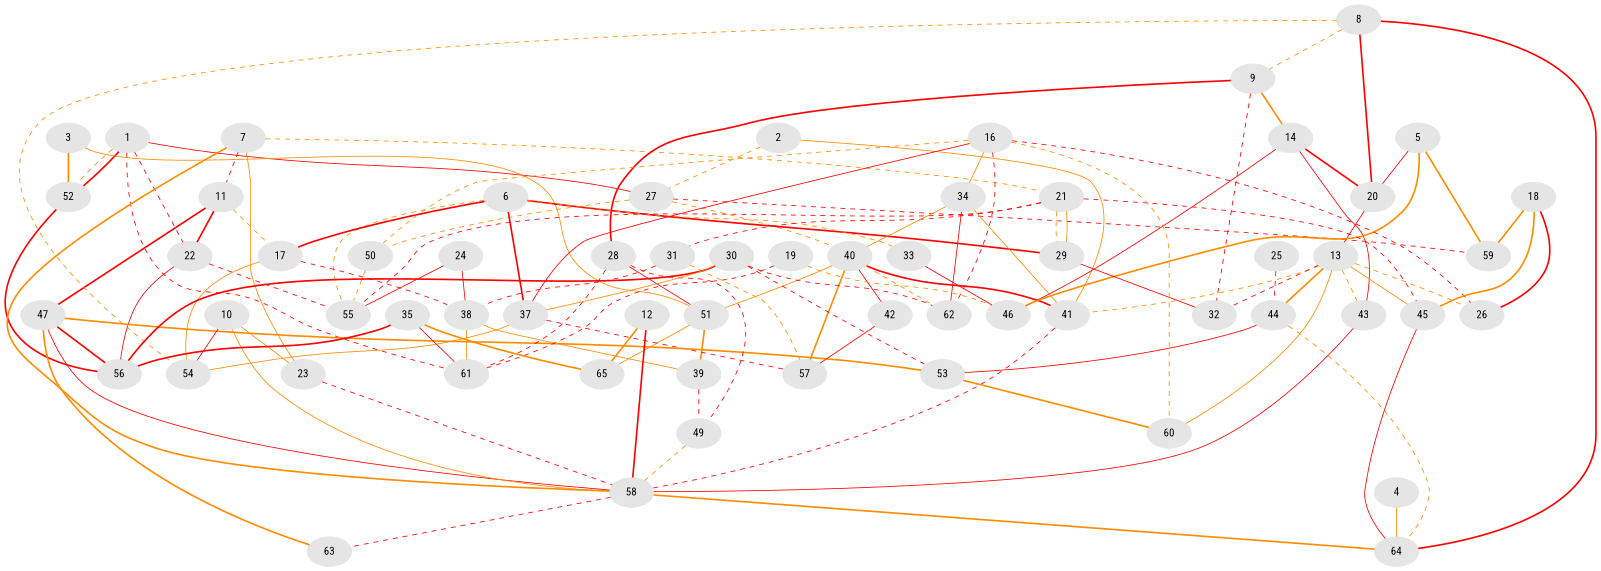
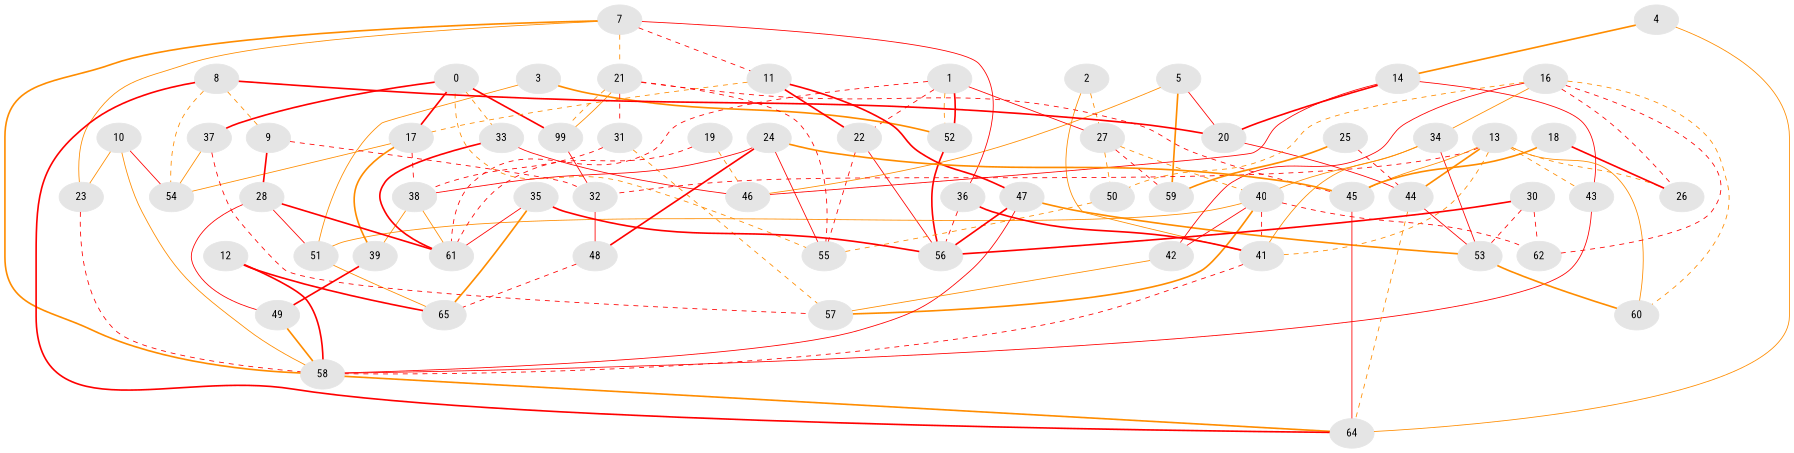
edge "9" -- "14": now "4" -- "14"
edge "24" -- "45": added
edge "33" -- "61": added
edge "16" -- "37": now "16" -- "42"
node "6": label "6" -> "0"
node "36": added
edge "18" -- "59": now "25" -- "59"
edge "20" -- "13": now "20" -- "44"
edge "5" -- "46": style bold -> solid
node "48": added
edge "34" -- "62": now "34" -- "53"
node "29": label "29" -> "99"
edge "40" -- "62": color darkorange -> red
edge "40" -- "41": style bold -> dashed
edge "30" -- "37": removed
edge "28" -- "49": style dashed -> solid
edge "28" -- "61": style dashed -> bold
edge "51" -- "39": now "17" -- "39"
edge "42" -- "57": color red -> darkorange
edge "12" -- "65": color darkorange -> red
edge "39" -- "49": style dashed -> bold
edge "49" -- "58": style dashed -> bold
node "63": removed
